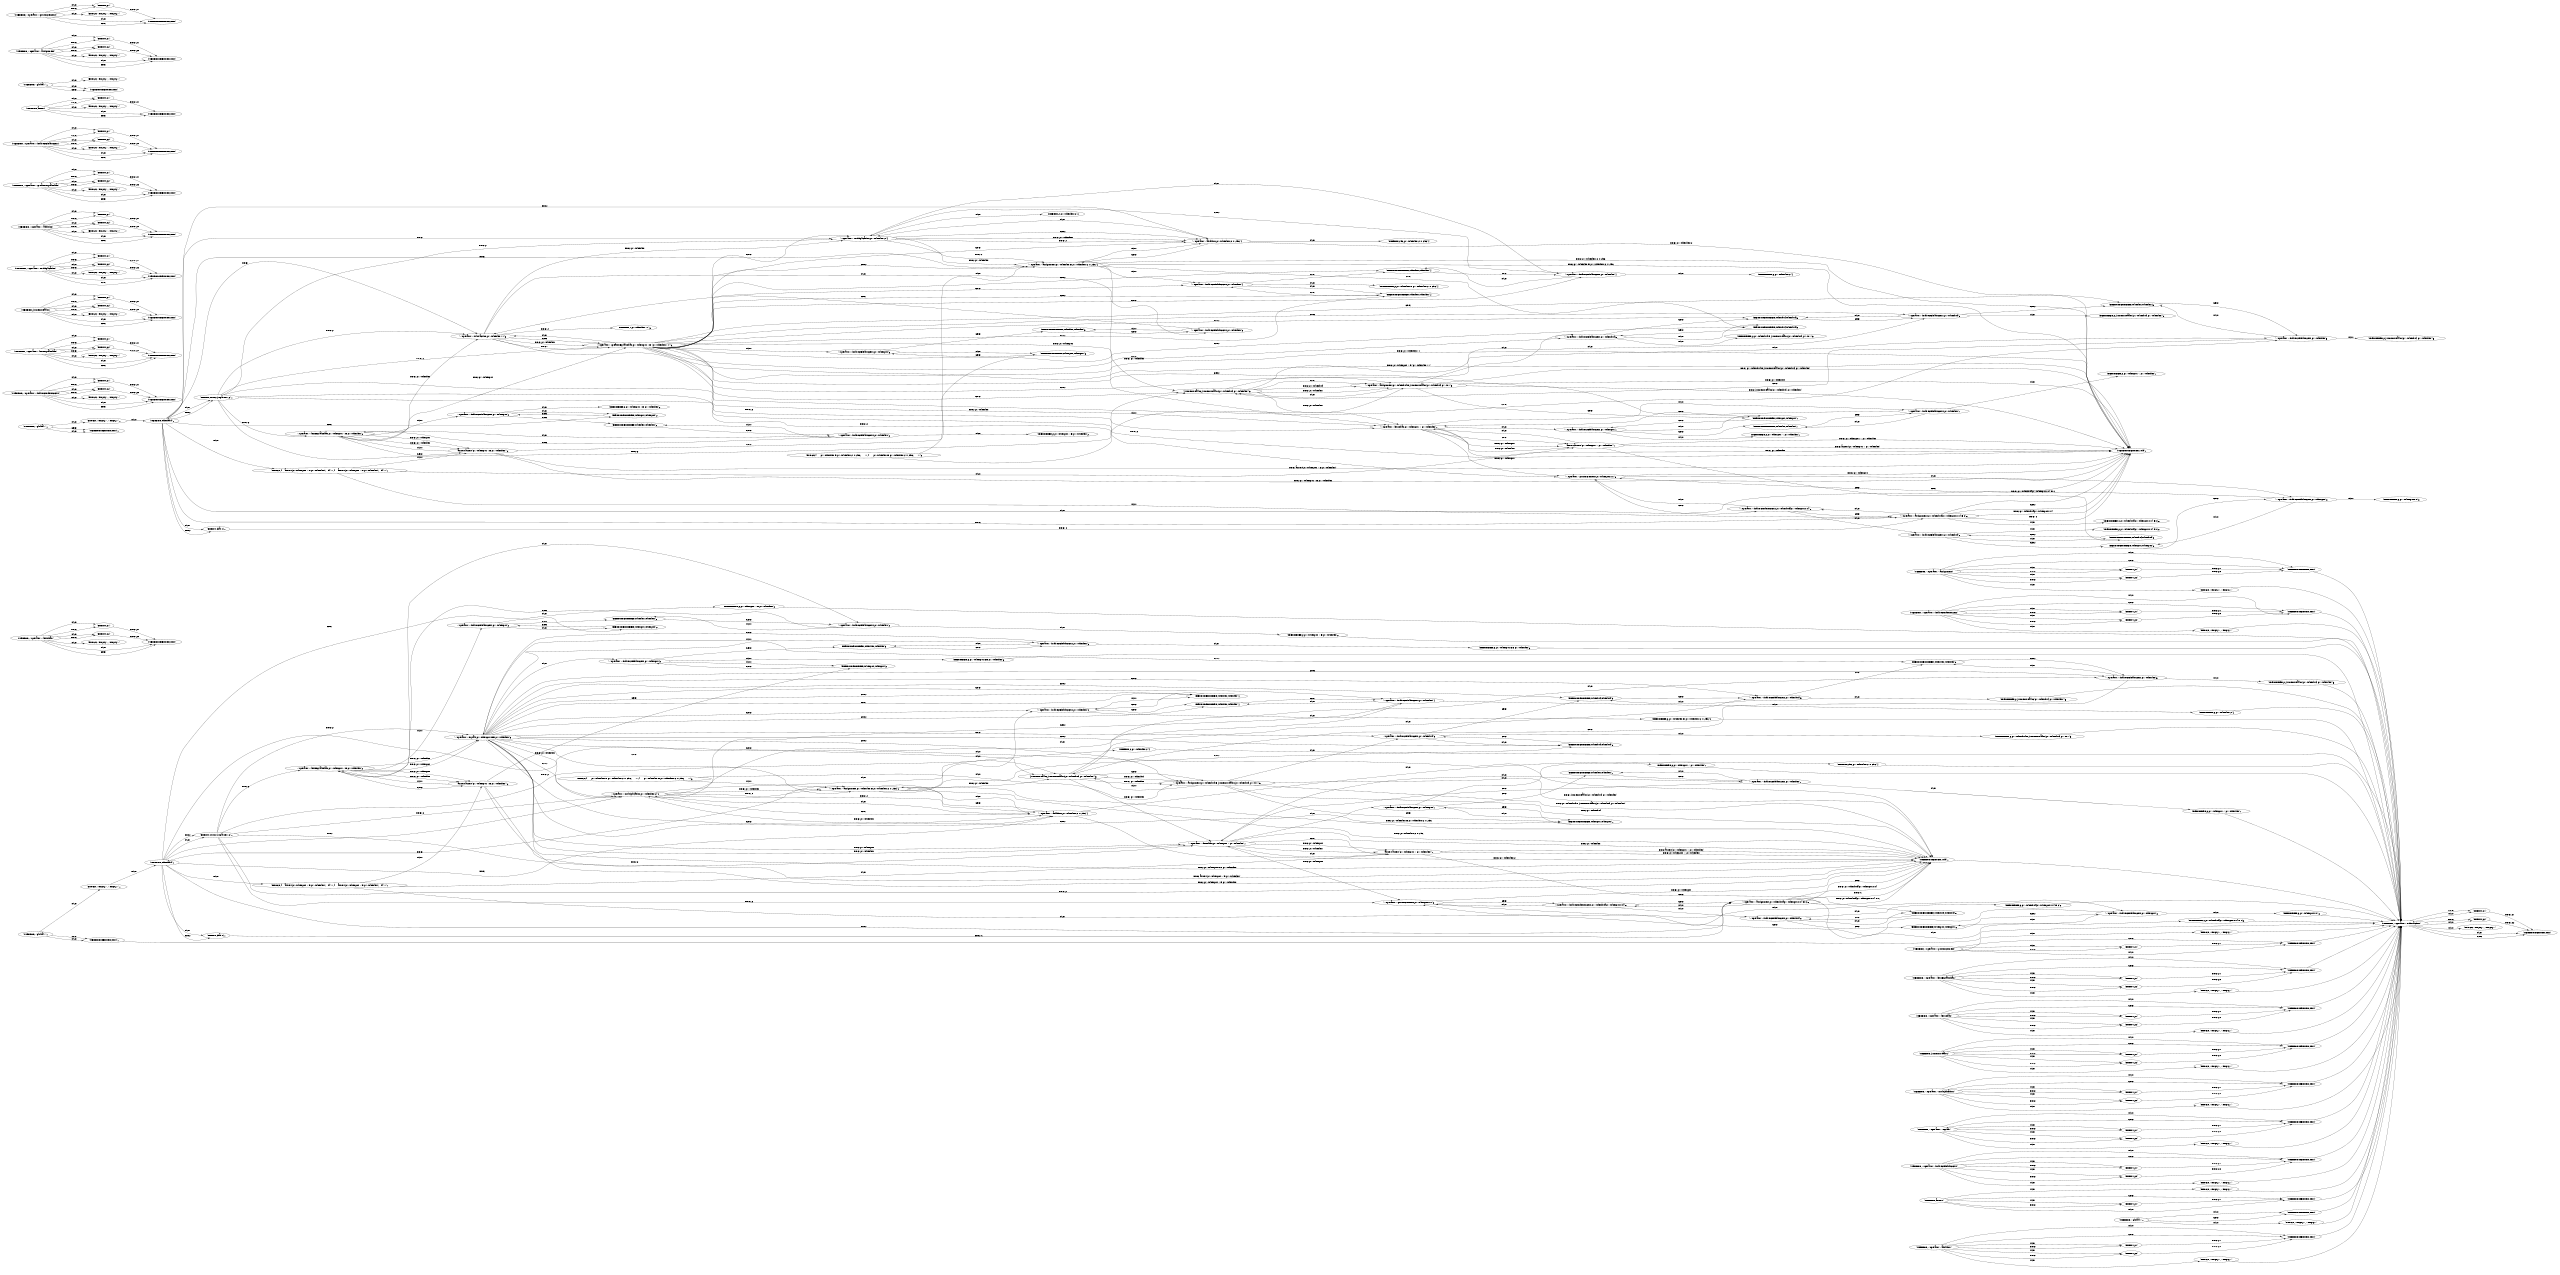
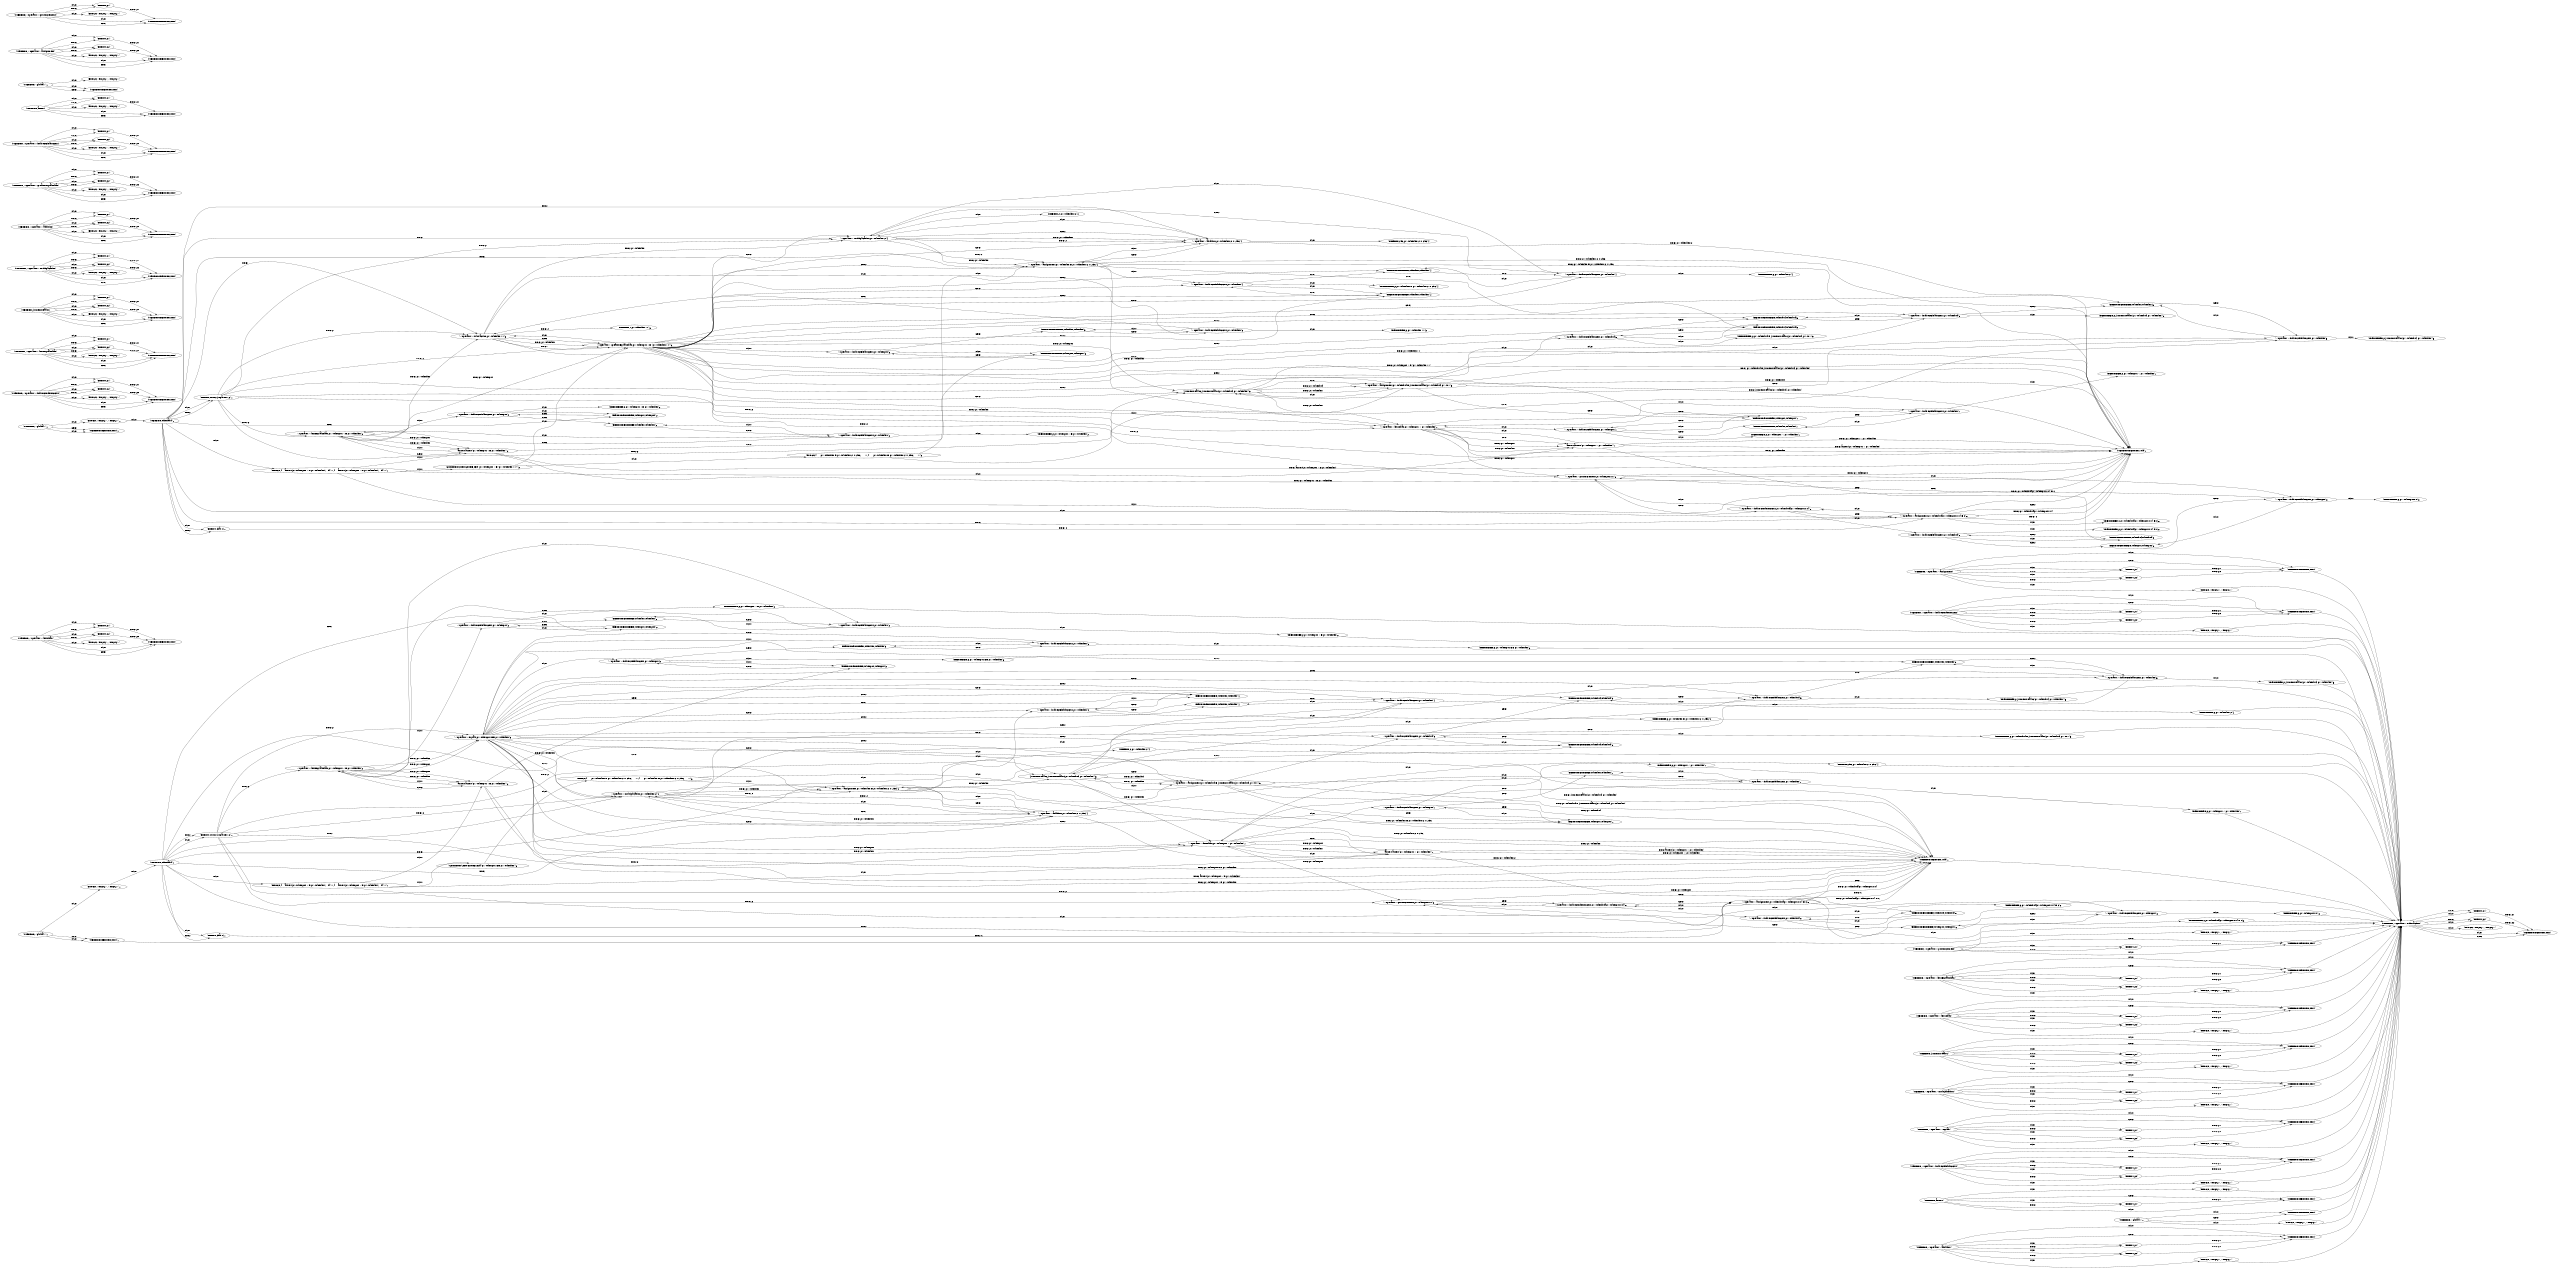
node "(IDENTIFIER,p,p->tokenlen - 1)": added
node "(CONTROL_STRUCTURE,IF,if (p->tokenpos >= (p->tokenlen - 1)))": added
node "(CONTROL_STRUCTURE,IF,if (p->tokenpos == p->tokenlen))": added
